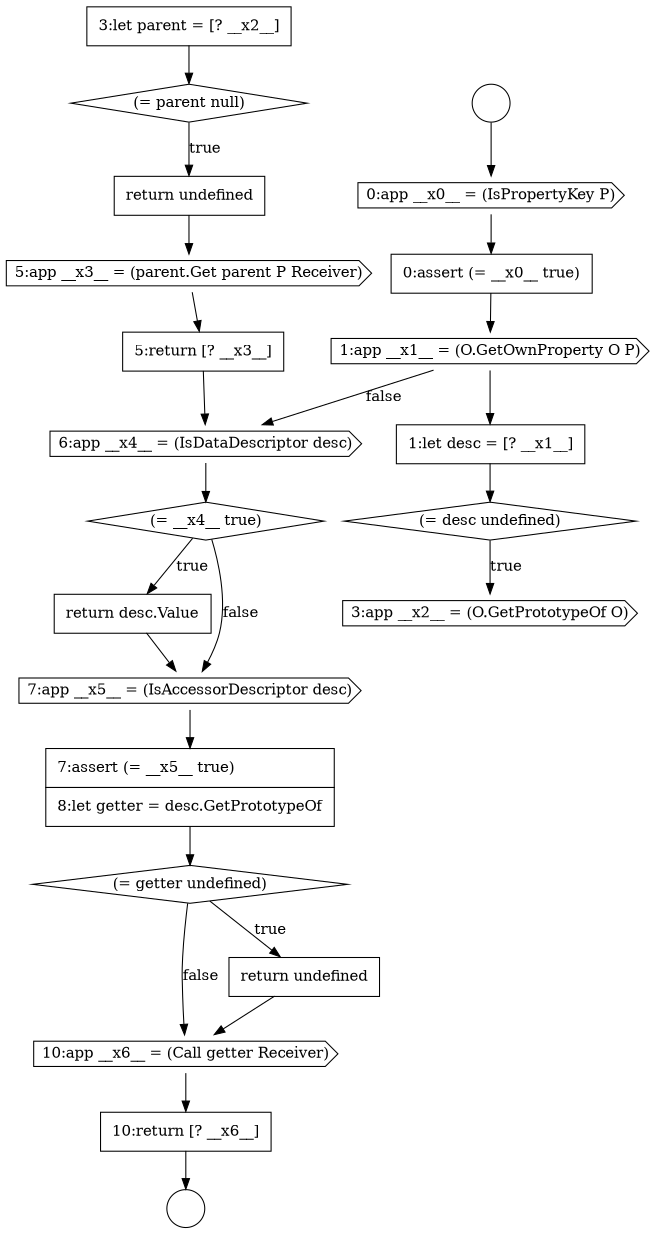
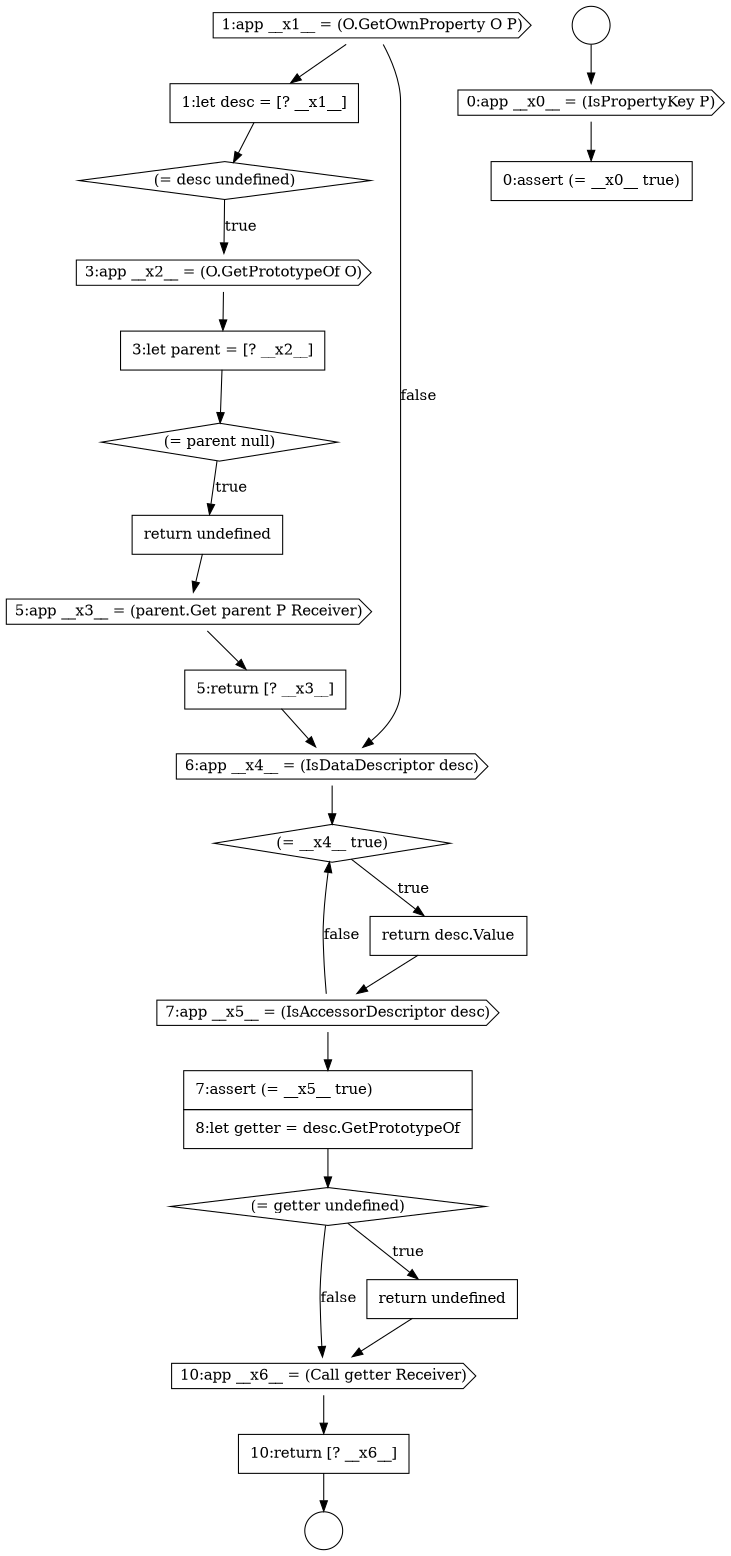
edge "3:app __x2__ = (O.GetPrototypeOf O)" -> "3:let parent = [? __x2__]": added
edge "0:assert (= __x0__ true)" -> "1:app __x1__ = (O.GetOwnProperty O P)": removed
edge "(= __x4__ true)" -> "7:app __x5__ = (IsAccessorDescriptor desc)": reversed
